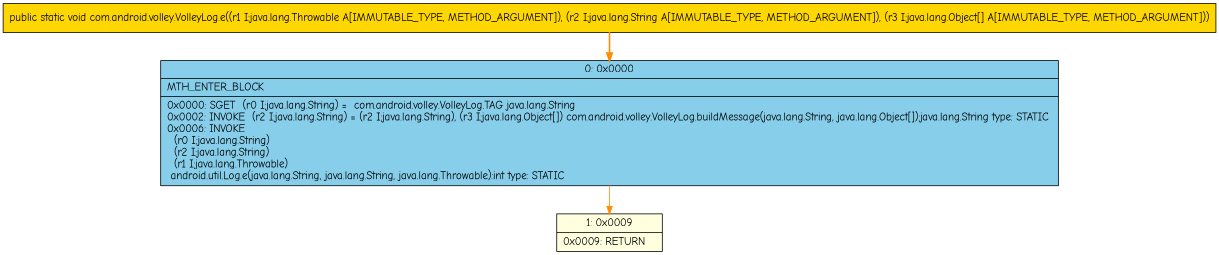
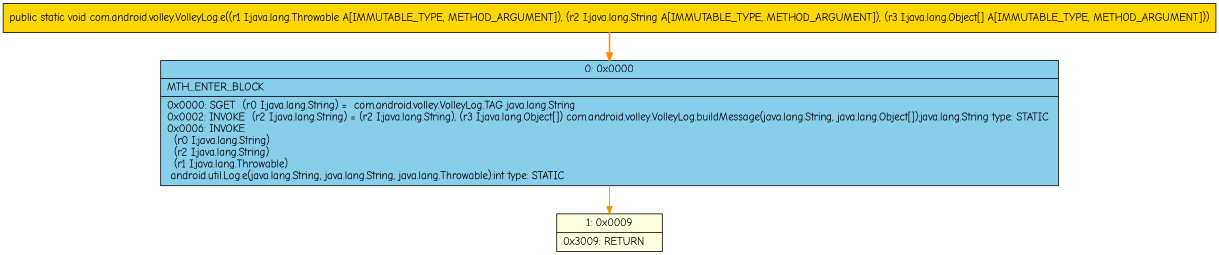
node "1: 0x0009": text "0x0009: RETURN" -> "0x3009: RETURN"
